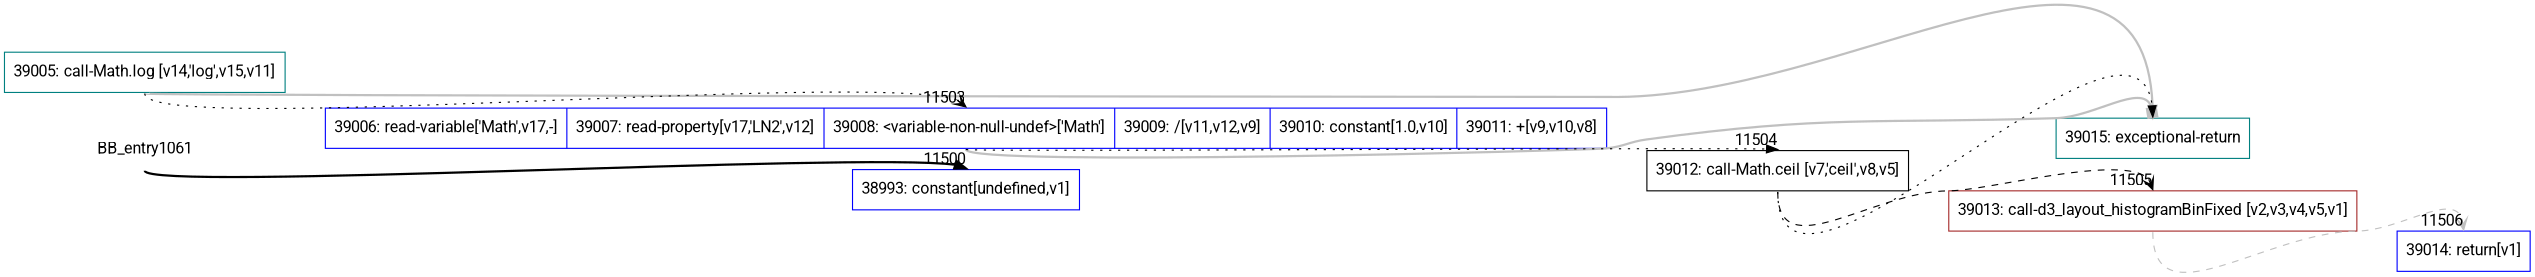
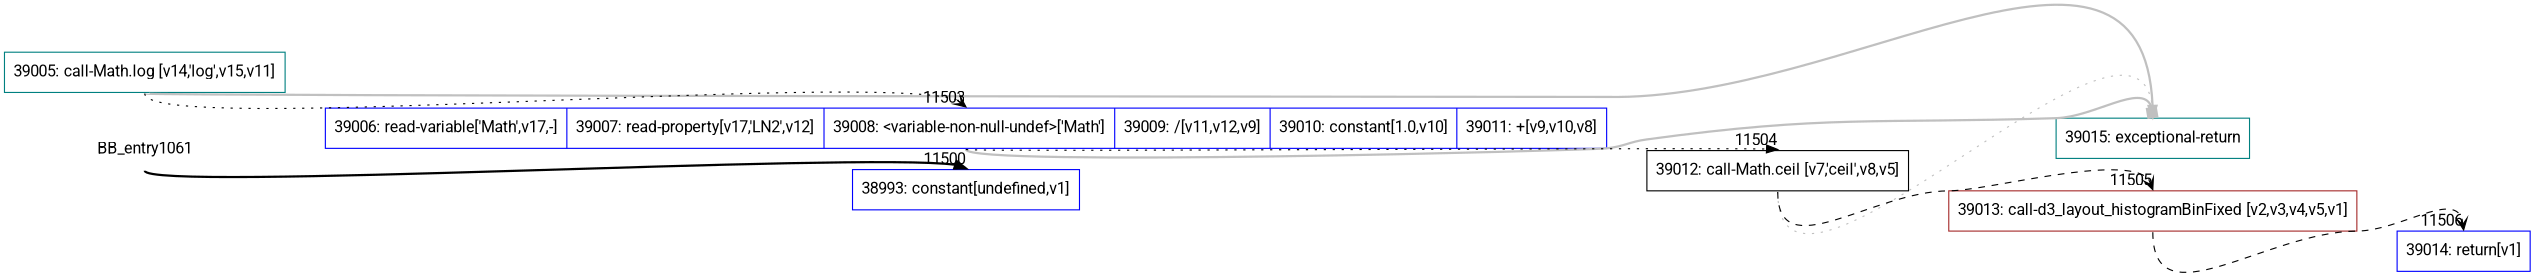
edge "39012: call-Math.ceil [v7,'ceil',v8,v5]" -> "39015: exceptional-return": color black -> gray
edge "39013: call-d3_layout_histogramBinFixed [v2,v3,v4,v5,v1]" -> "39014: return[v1]": color gray -> black
